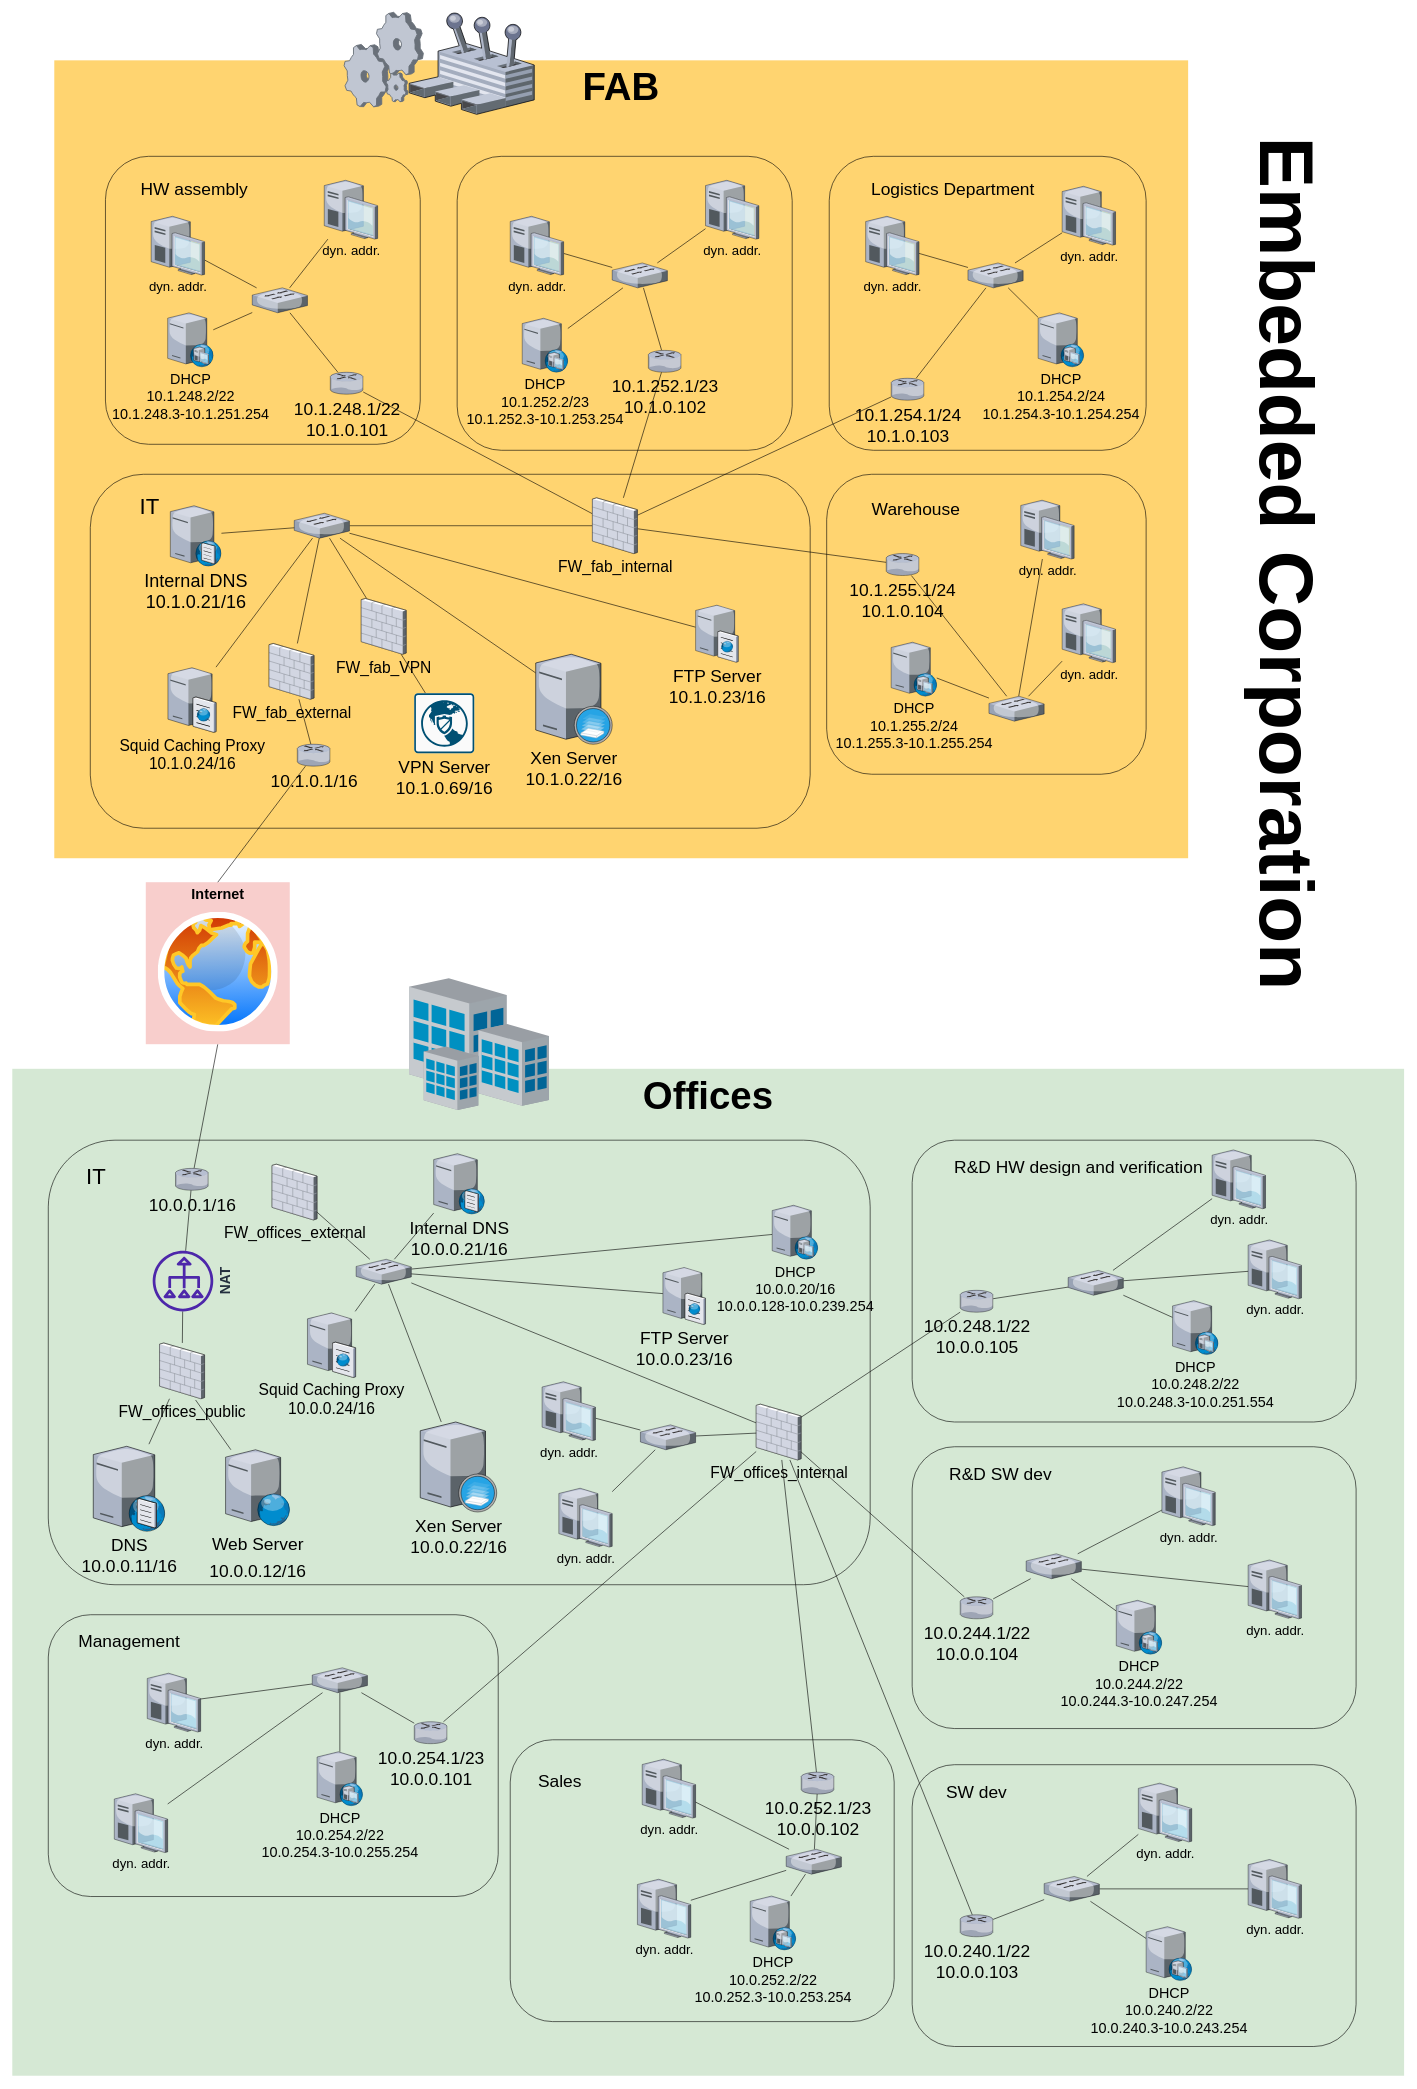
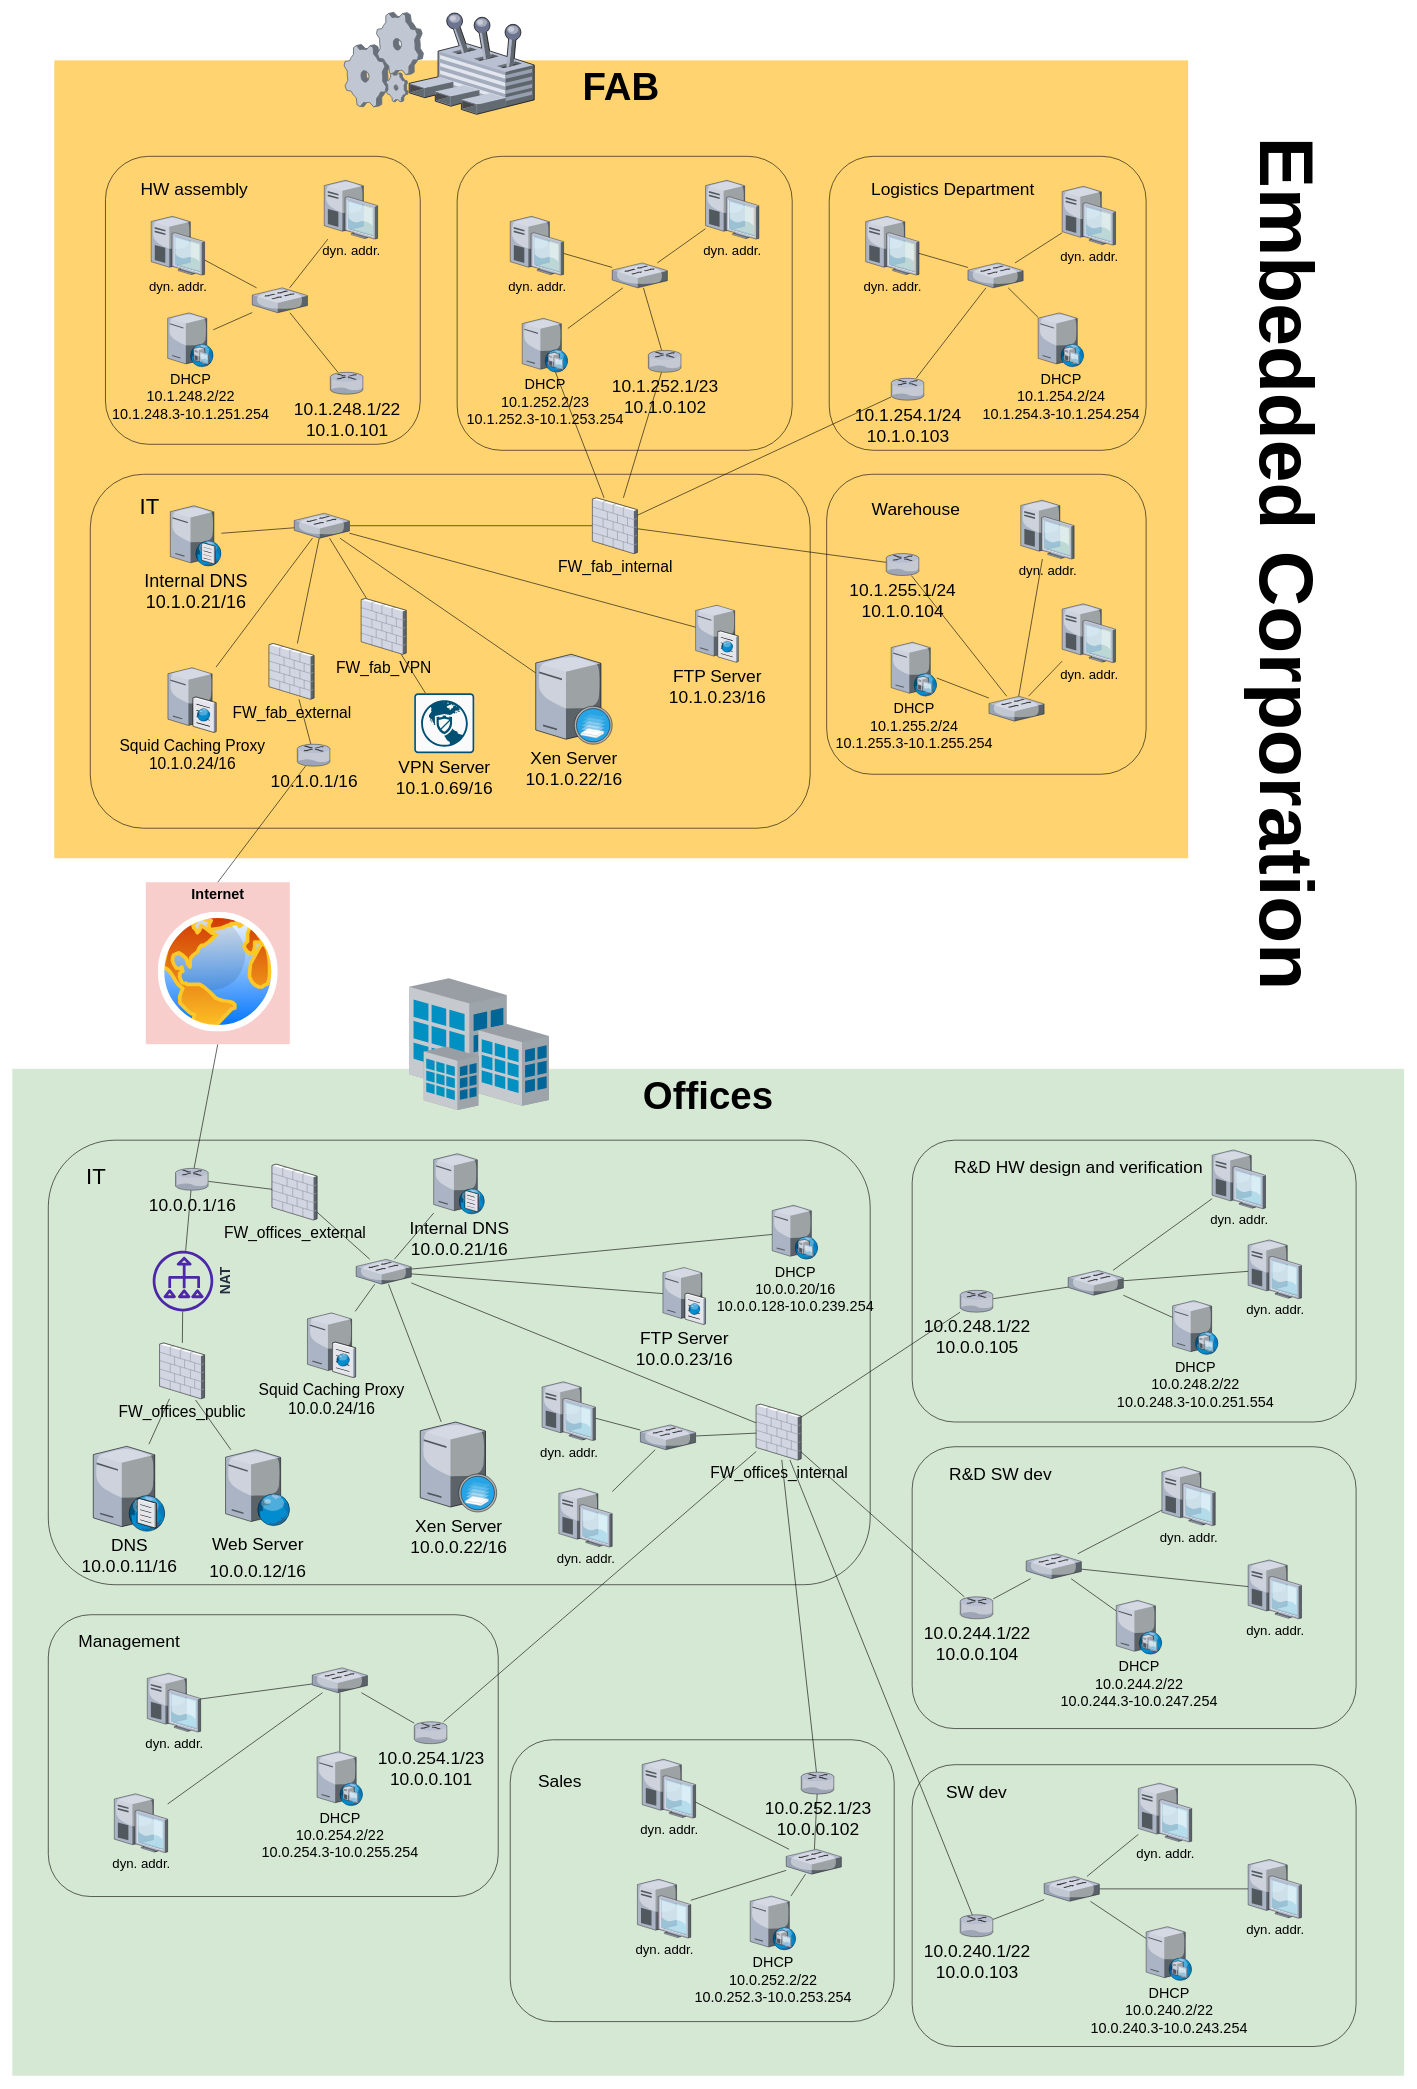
edge "10.1.248.1/22 10.1.0.101" -- "FW_fab_internal": now "DHCP 10.1.252.2/23 10.1.252.3-10.1.253.254" -- "FW_fab_internal"
edge "10.0.0.1/16" -- "FW_offices_external": added
